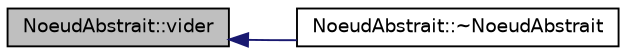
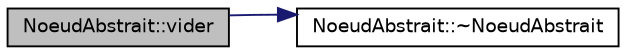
edge "NoeudAbstrait::~NoeudAbstrait" -> "NoeudAbstrait::vider": reversed
